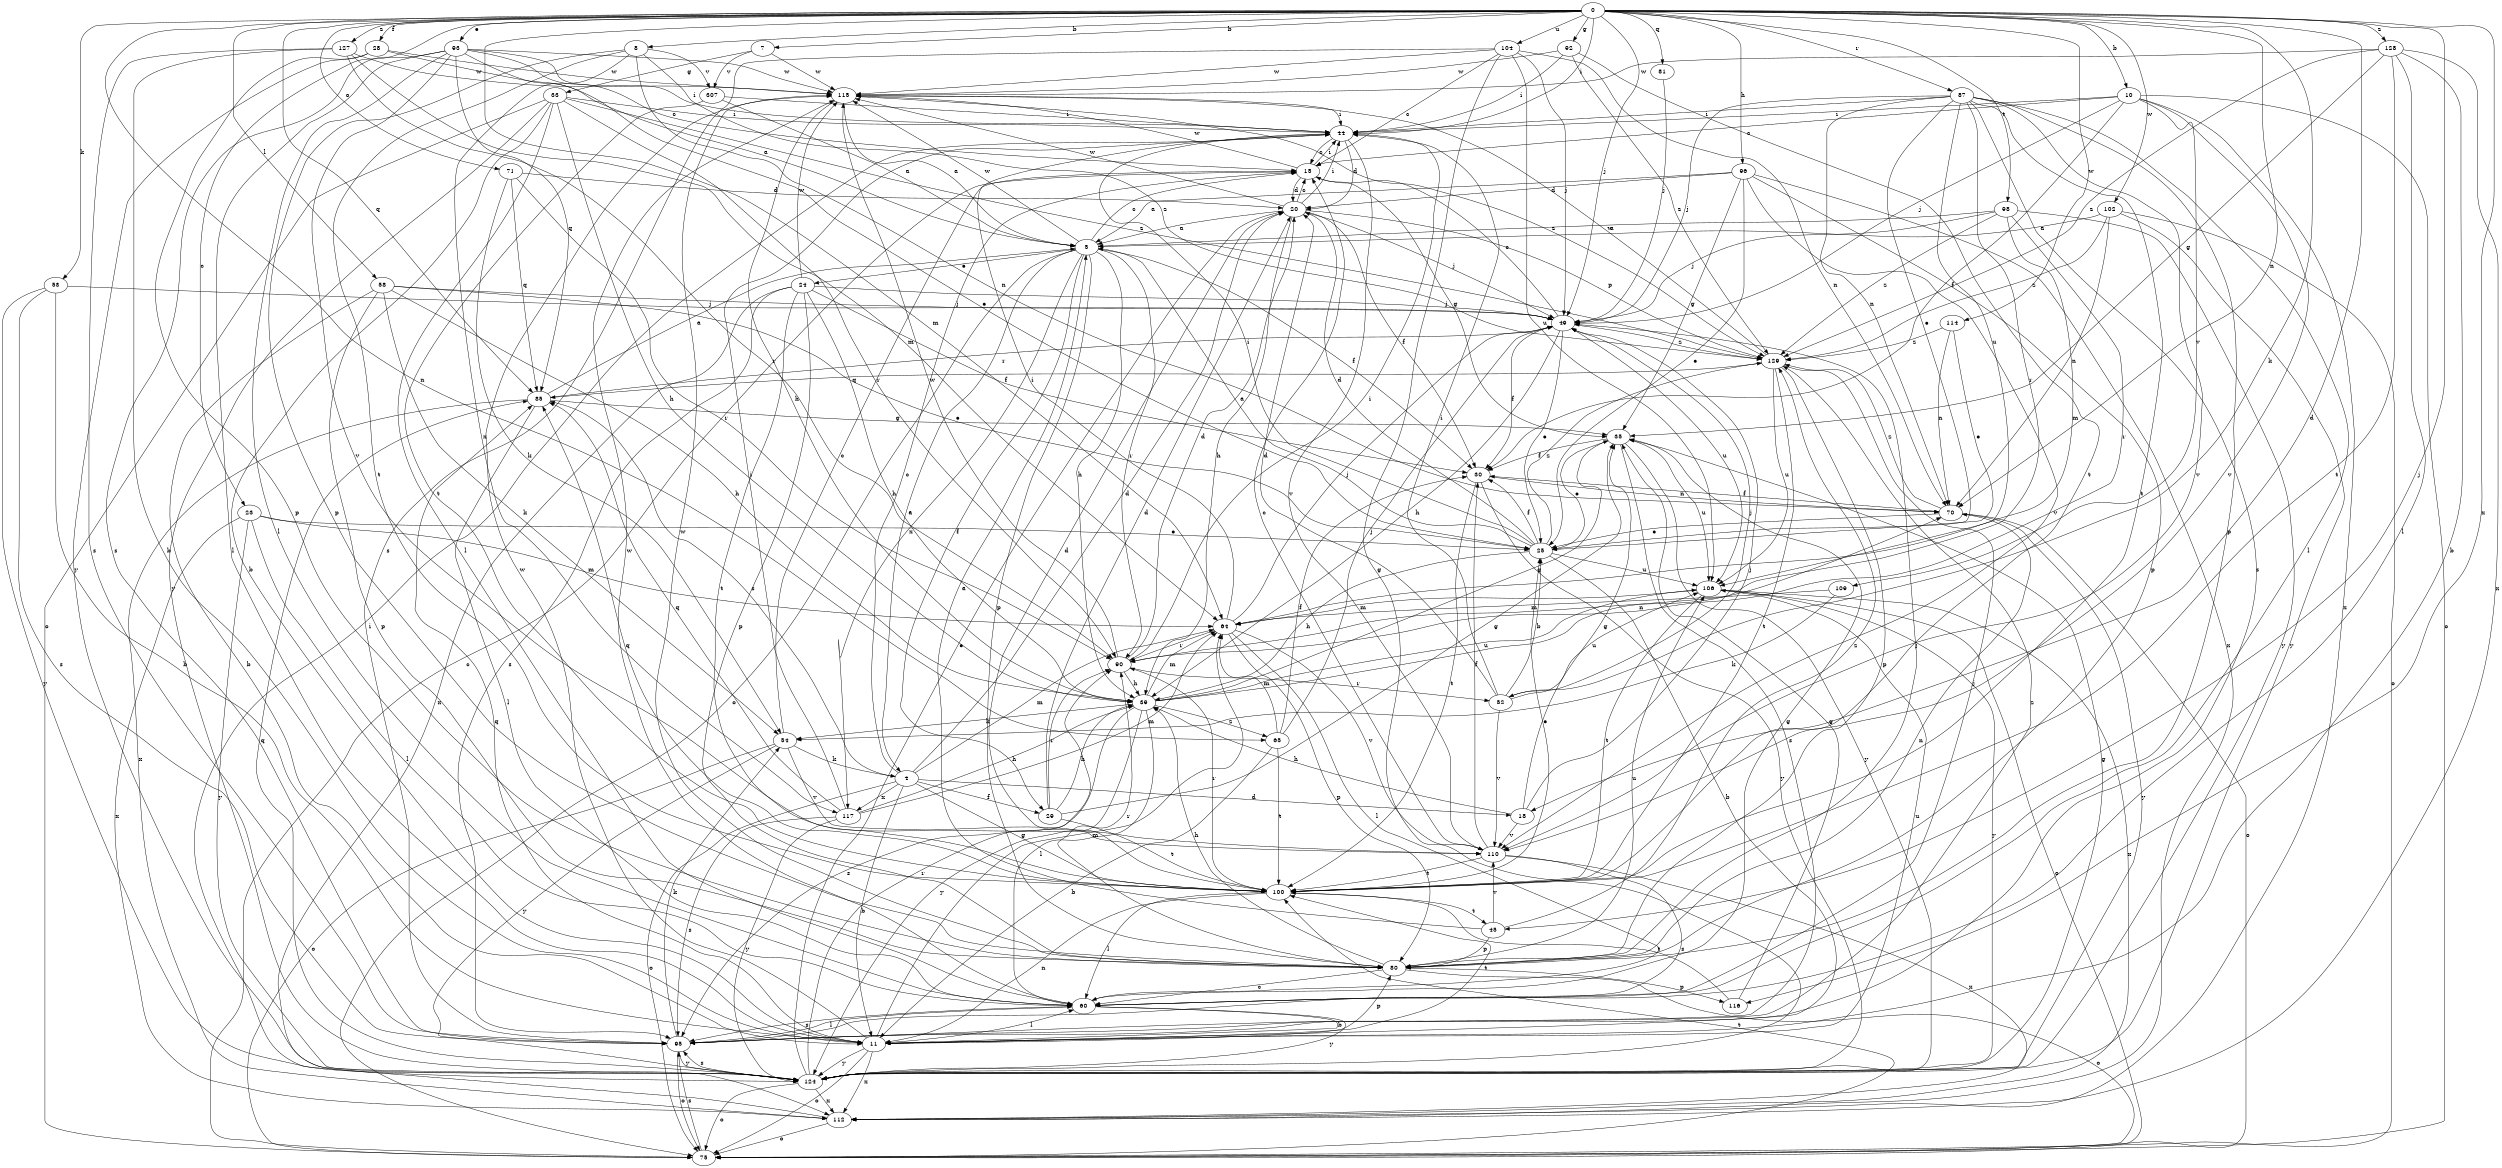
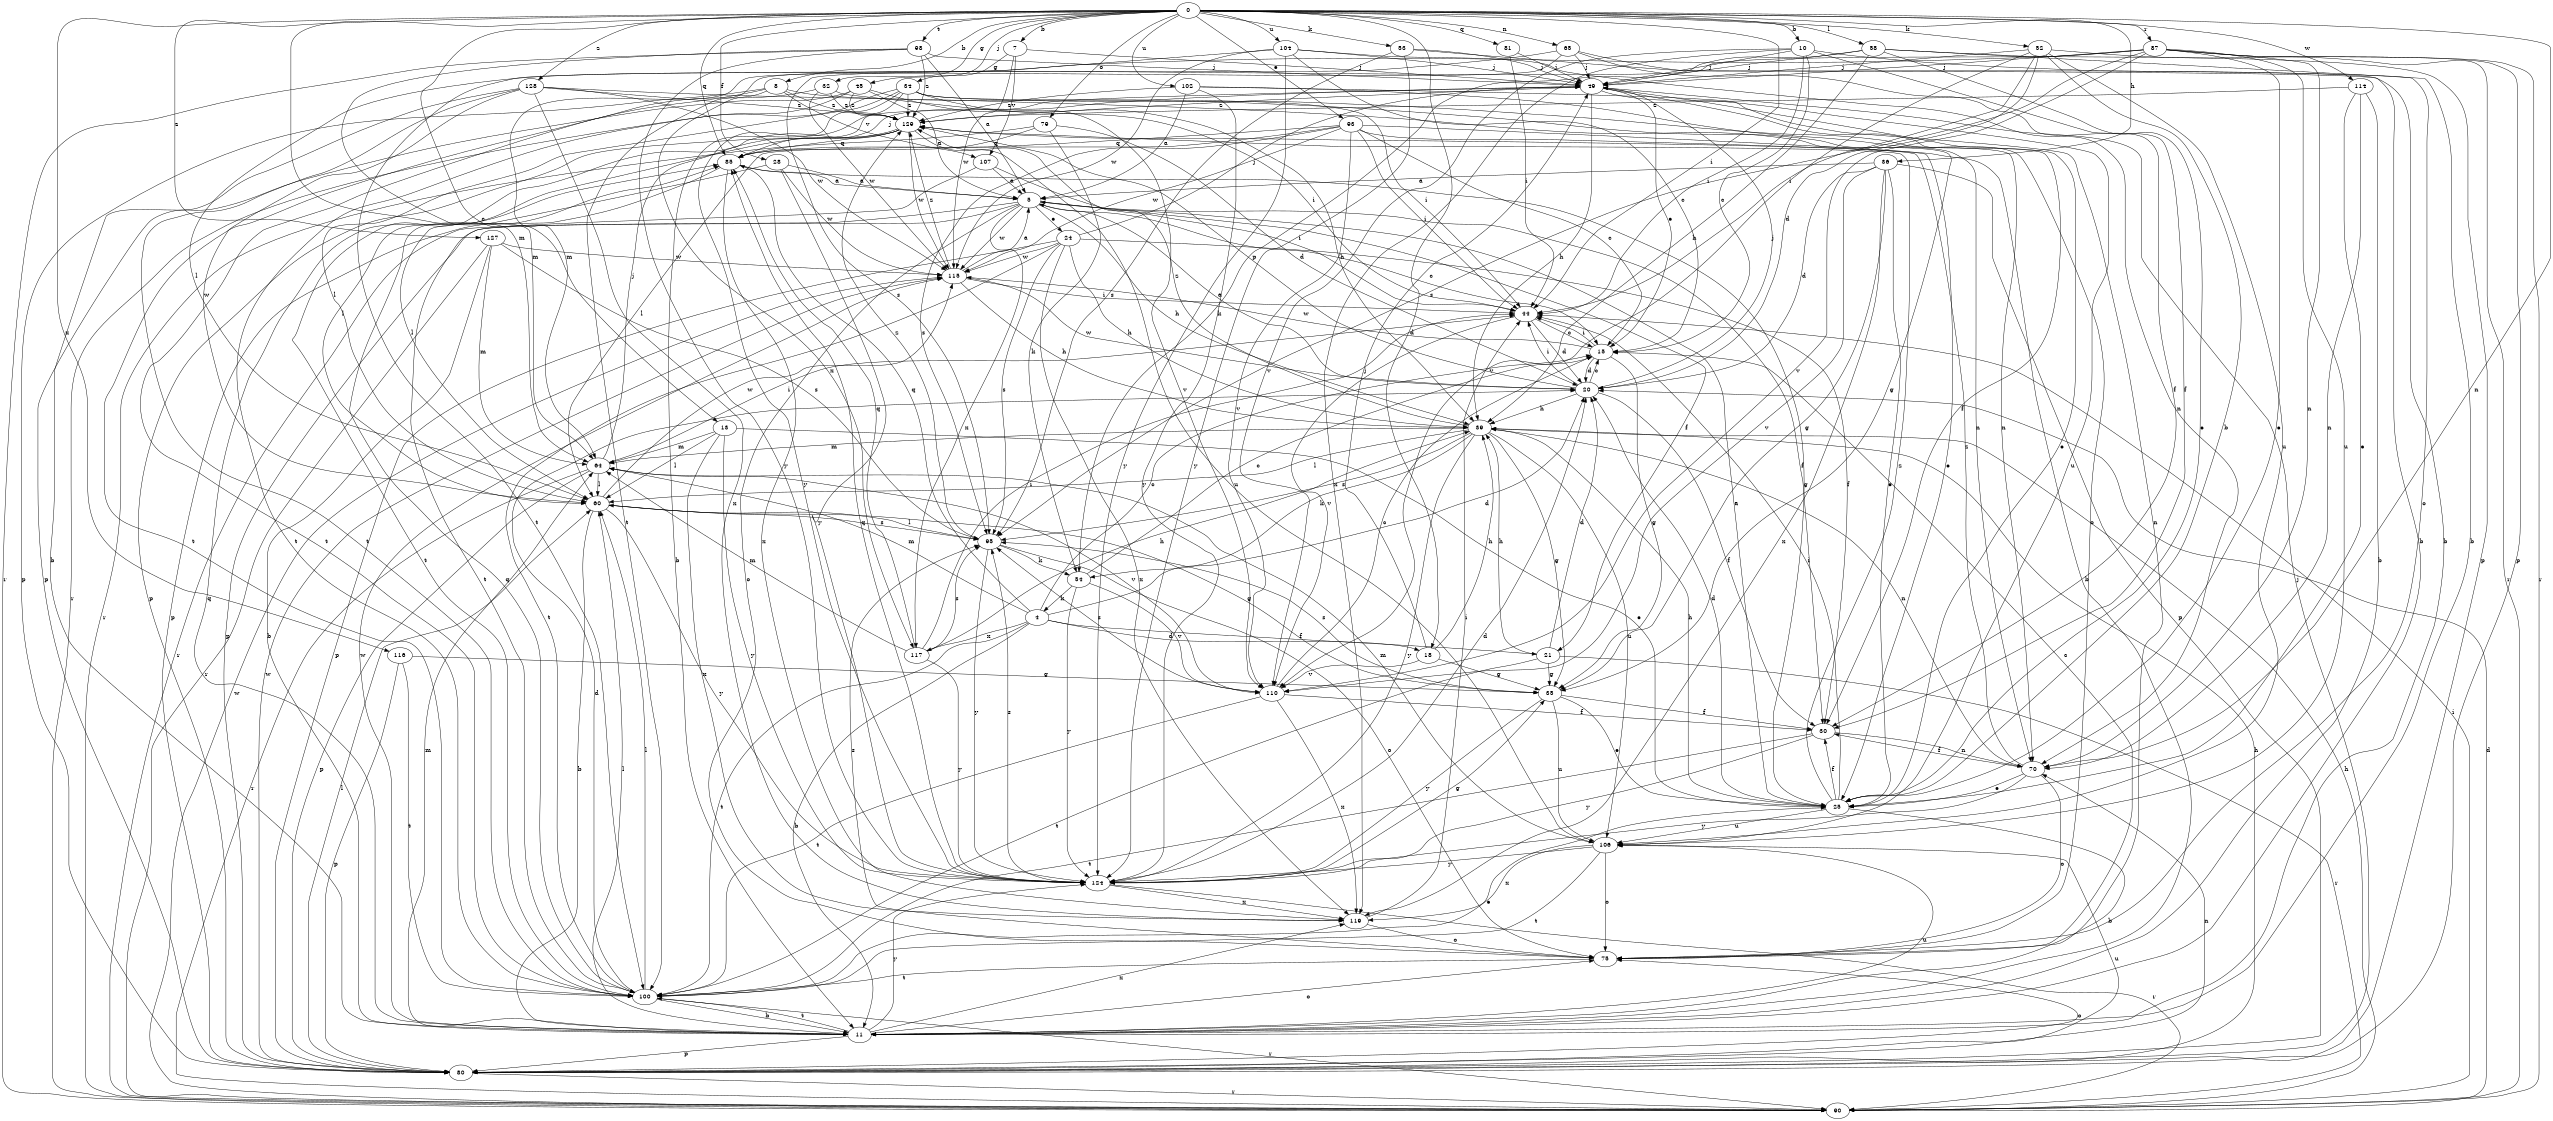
node "92": label "92" -> "32"
node "33": label "33" -> "34"
node "307": label "307" -> "107"
edge "87" -> "44": now "81" -> "44"
edge "0" -> "102": label "w" -> "u"
edge "20" -> "115": reversed
edge "0" -> "49": now "7" -> "49"
node "71": label "71" -> "79"
node "96": label "96" -> "36"
edge "49" -> "15": label "c" -> "e"
edge "104" -> "106": removed, label "u"
edge "85" -> "49": label "r" -> "j"
edge "85" -> "35": now "85" -> "25"
edge "5" -> "4": removed, label "a"
node "23": label "23" -> "13"
edge "128" -> "60": label "l" -> "w"
edge "93" -> "11": label "l" -> "b"
edge "104" -> "124": label "g" -> "y"
edge "4" -> "85": label "s" -> "q"
node "109": removed
edge "124" -> "20": label "e" -> "d"
edge "129" -> "60": label "j" -> "l"
edge "102" -> "75": label "o" -> "n"
edge "90" -> "52": reversed
edge "39" -> "65": now "39" -> "129"
node "29": label "29" -> "21"
edge "4" -> "100": label "g" -> "t"
edge "100" -> "45": reversed
edge "4" -> "75": removed, label "o"
edge "100" -> "11": label "n" -> "b"
edge "80" -> "116": reversed
edge "114" -> "11": added, label "b"
edge "80" -> "60": label "c" -> "l"
edge "54" -> "75": removed, label "o"
edge "124" -> "75": removed, label "o"
node "112": label "112" -> "119"
